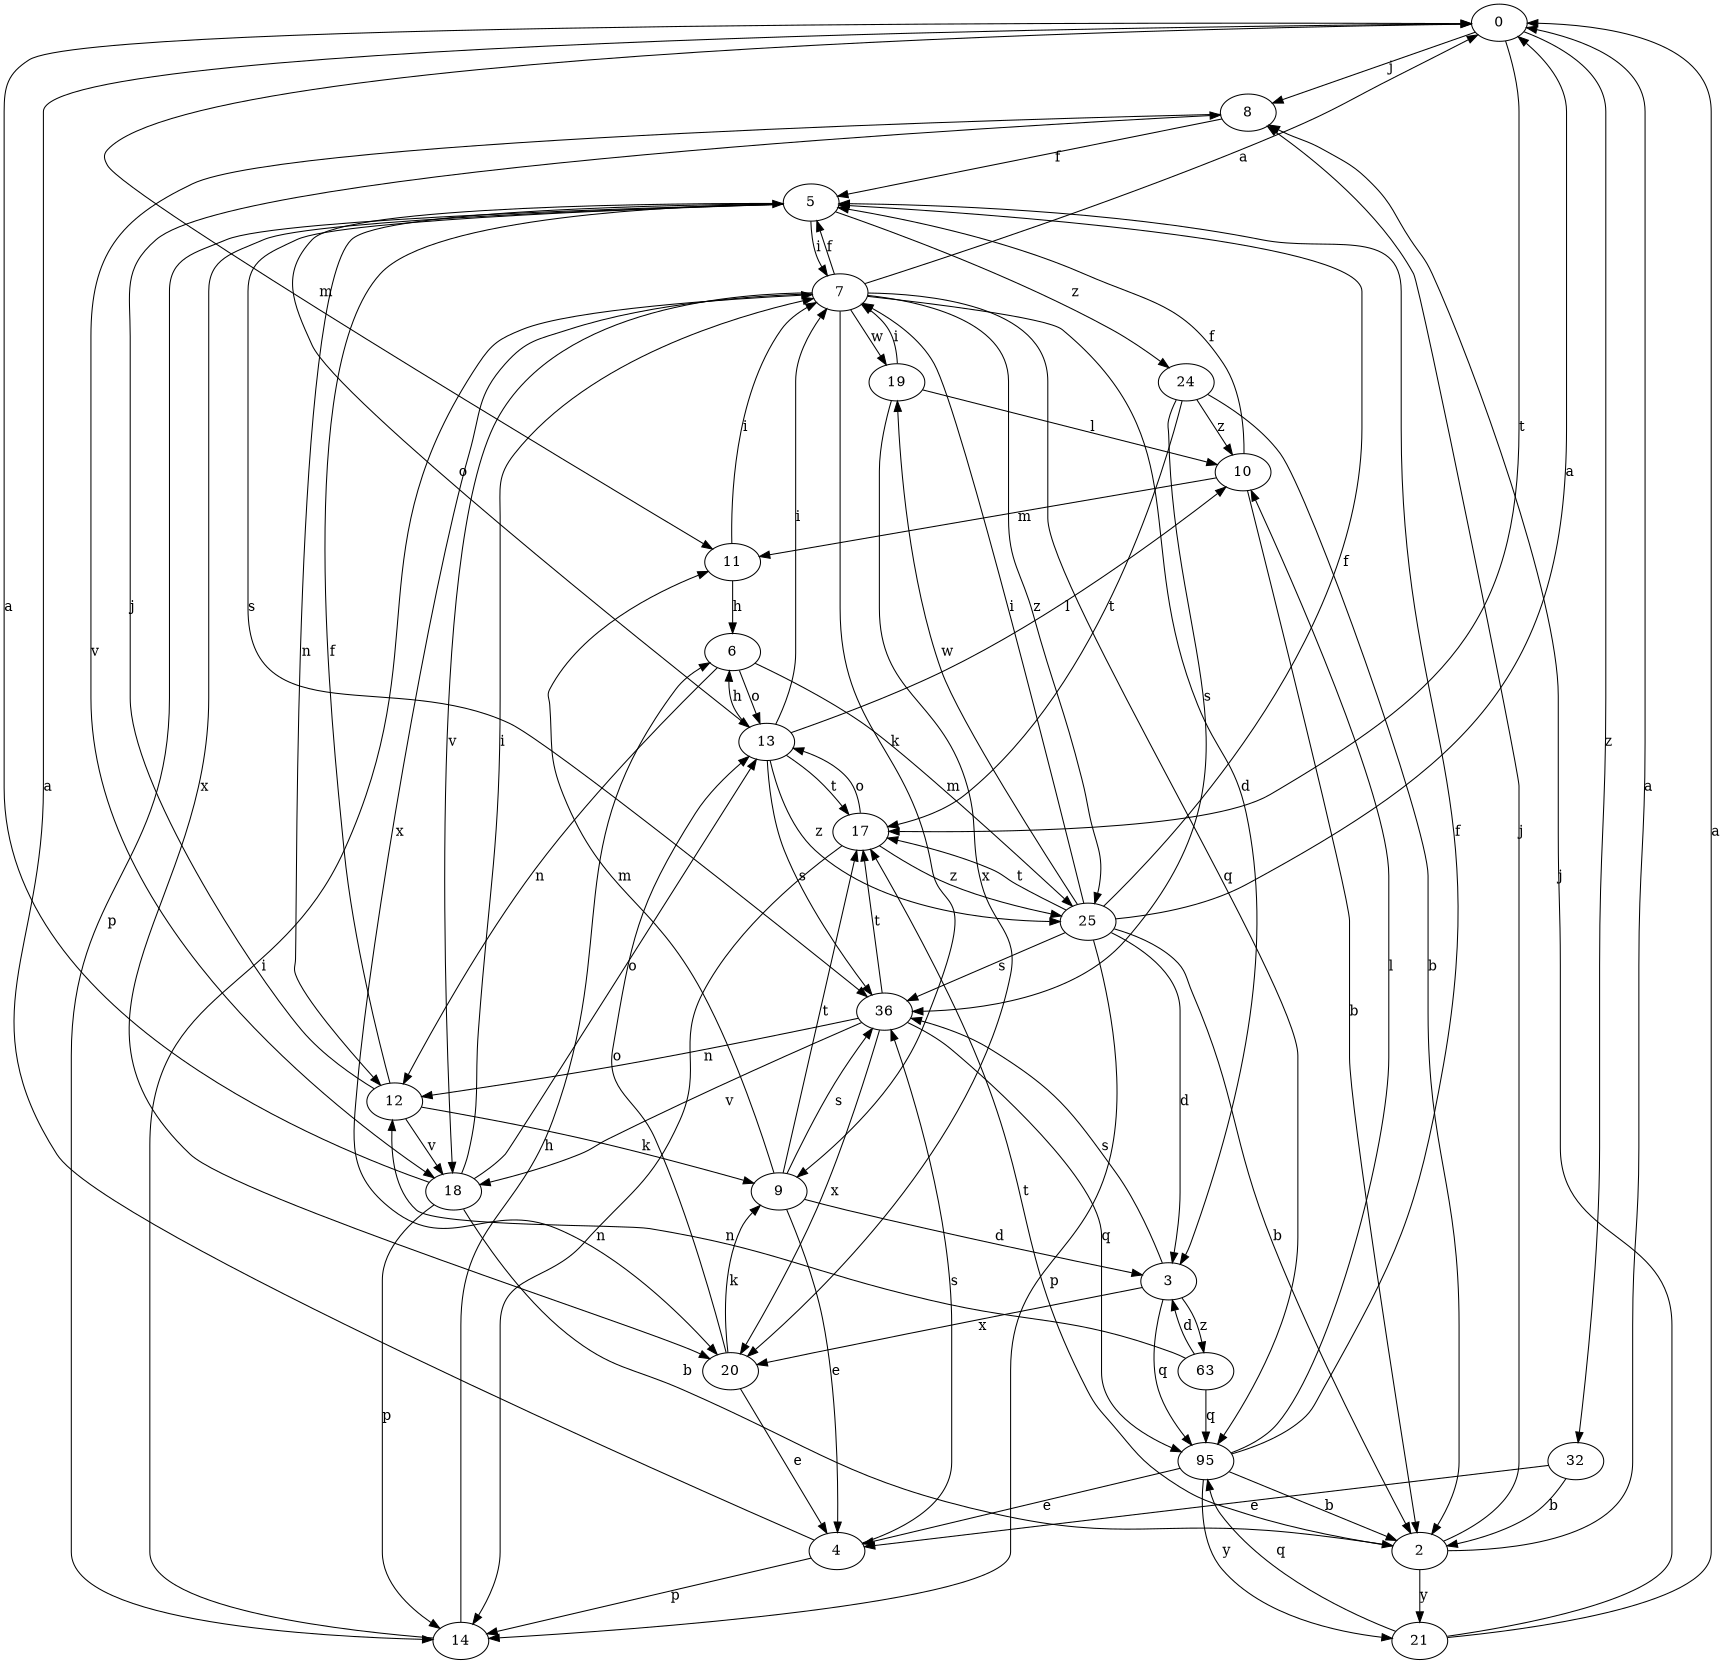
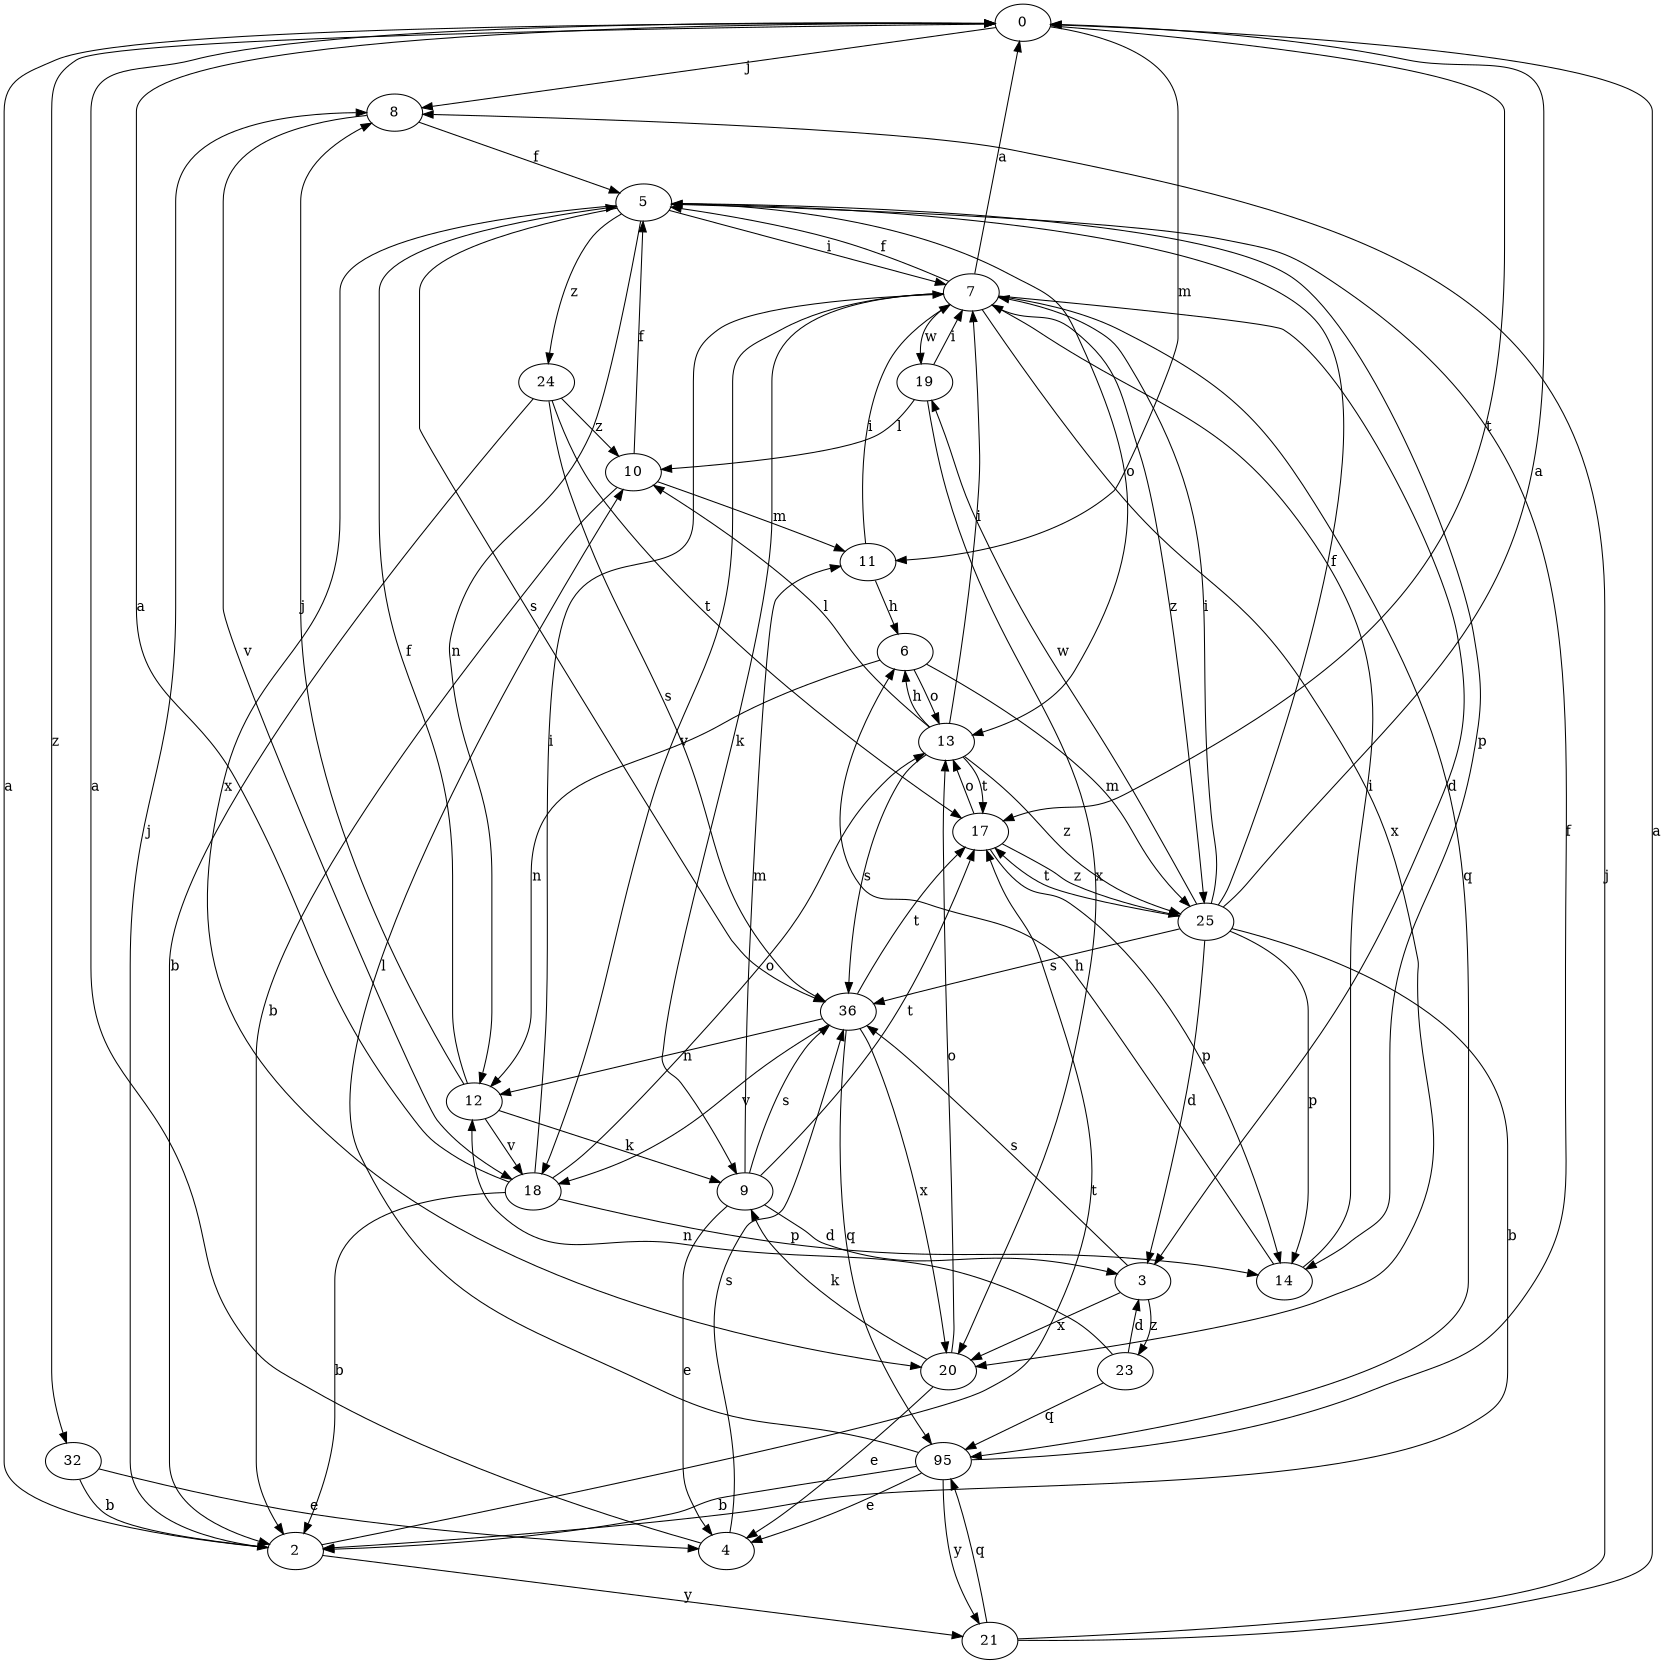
edge "17" -> "14": label "n" -> "p"
node "63": label "63" -> "23"
edge "3" -> "95": removed, label "q"
edge "4" -> "14": removed, label "p"
